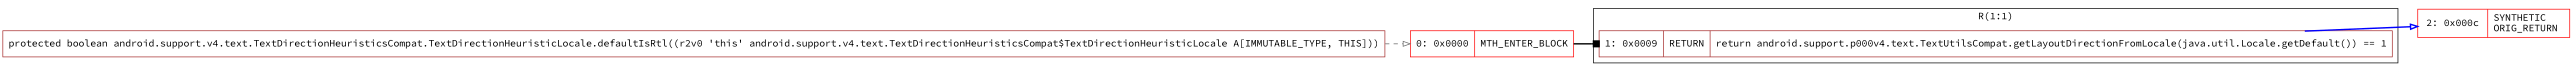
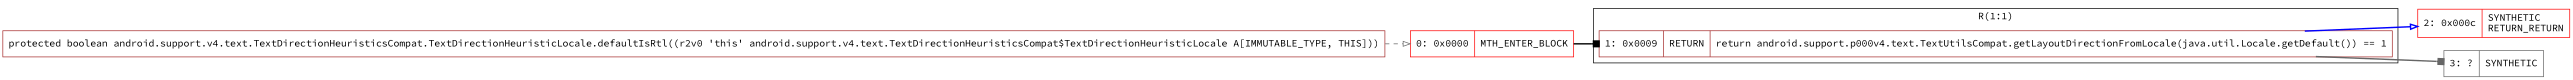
node "2: 0x000c": text "ORIG_RETURN" -> "RETURN_RETURN"
node "3: ?": added
